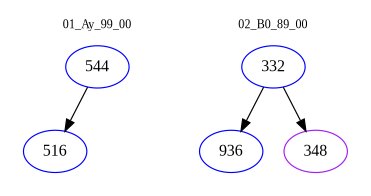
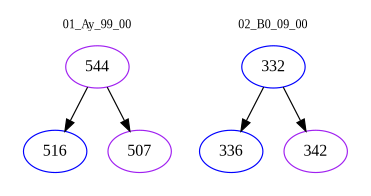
cluster "02_B0_89_00": label "02_B0_89_00" -> "02_B0_09_00"
node "544": color blue -> purple
node "507": added
node "936": label "936" -> "336"
node "348": label "348" -> "342"
